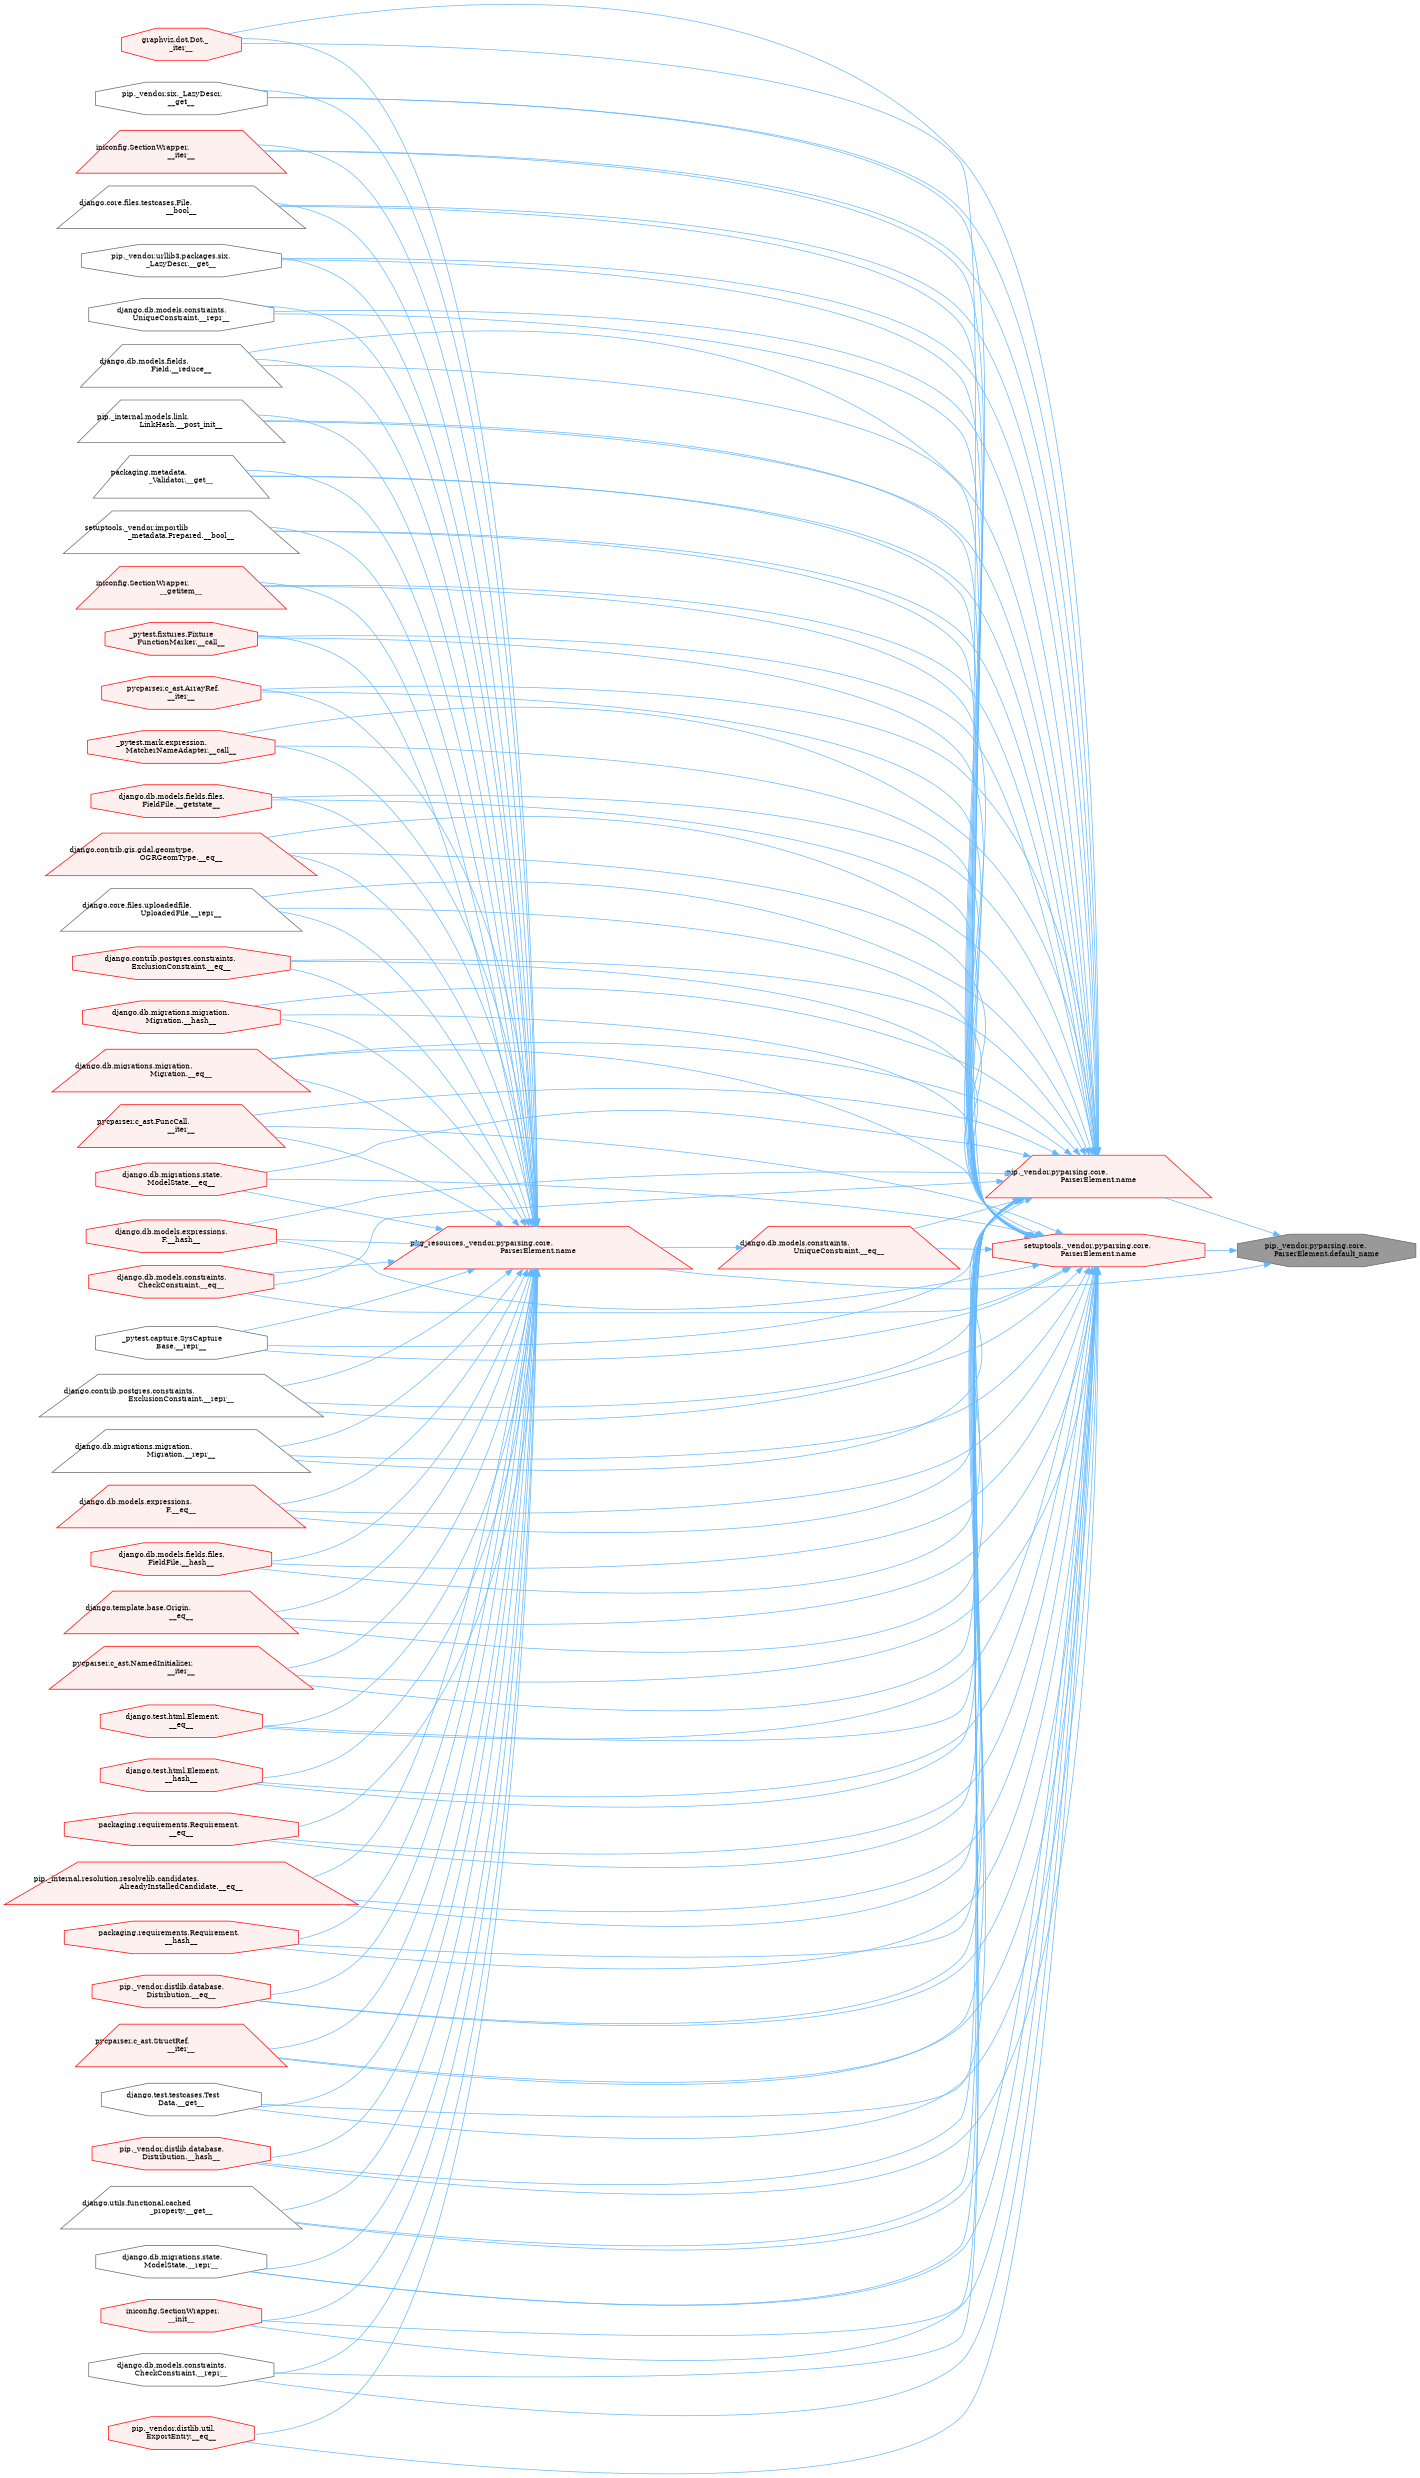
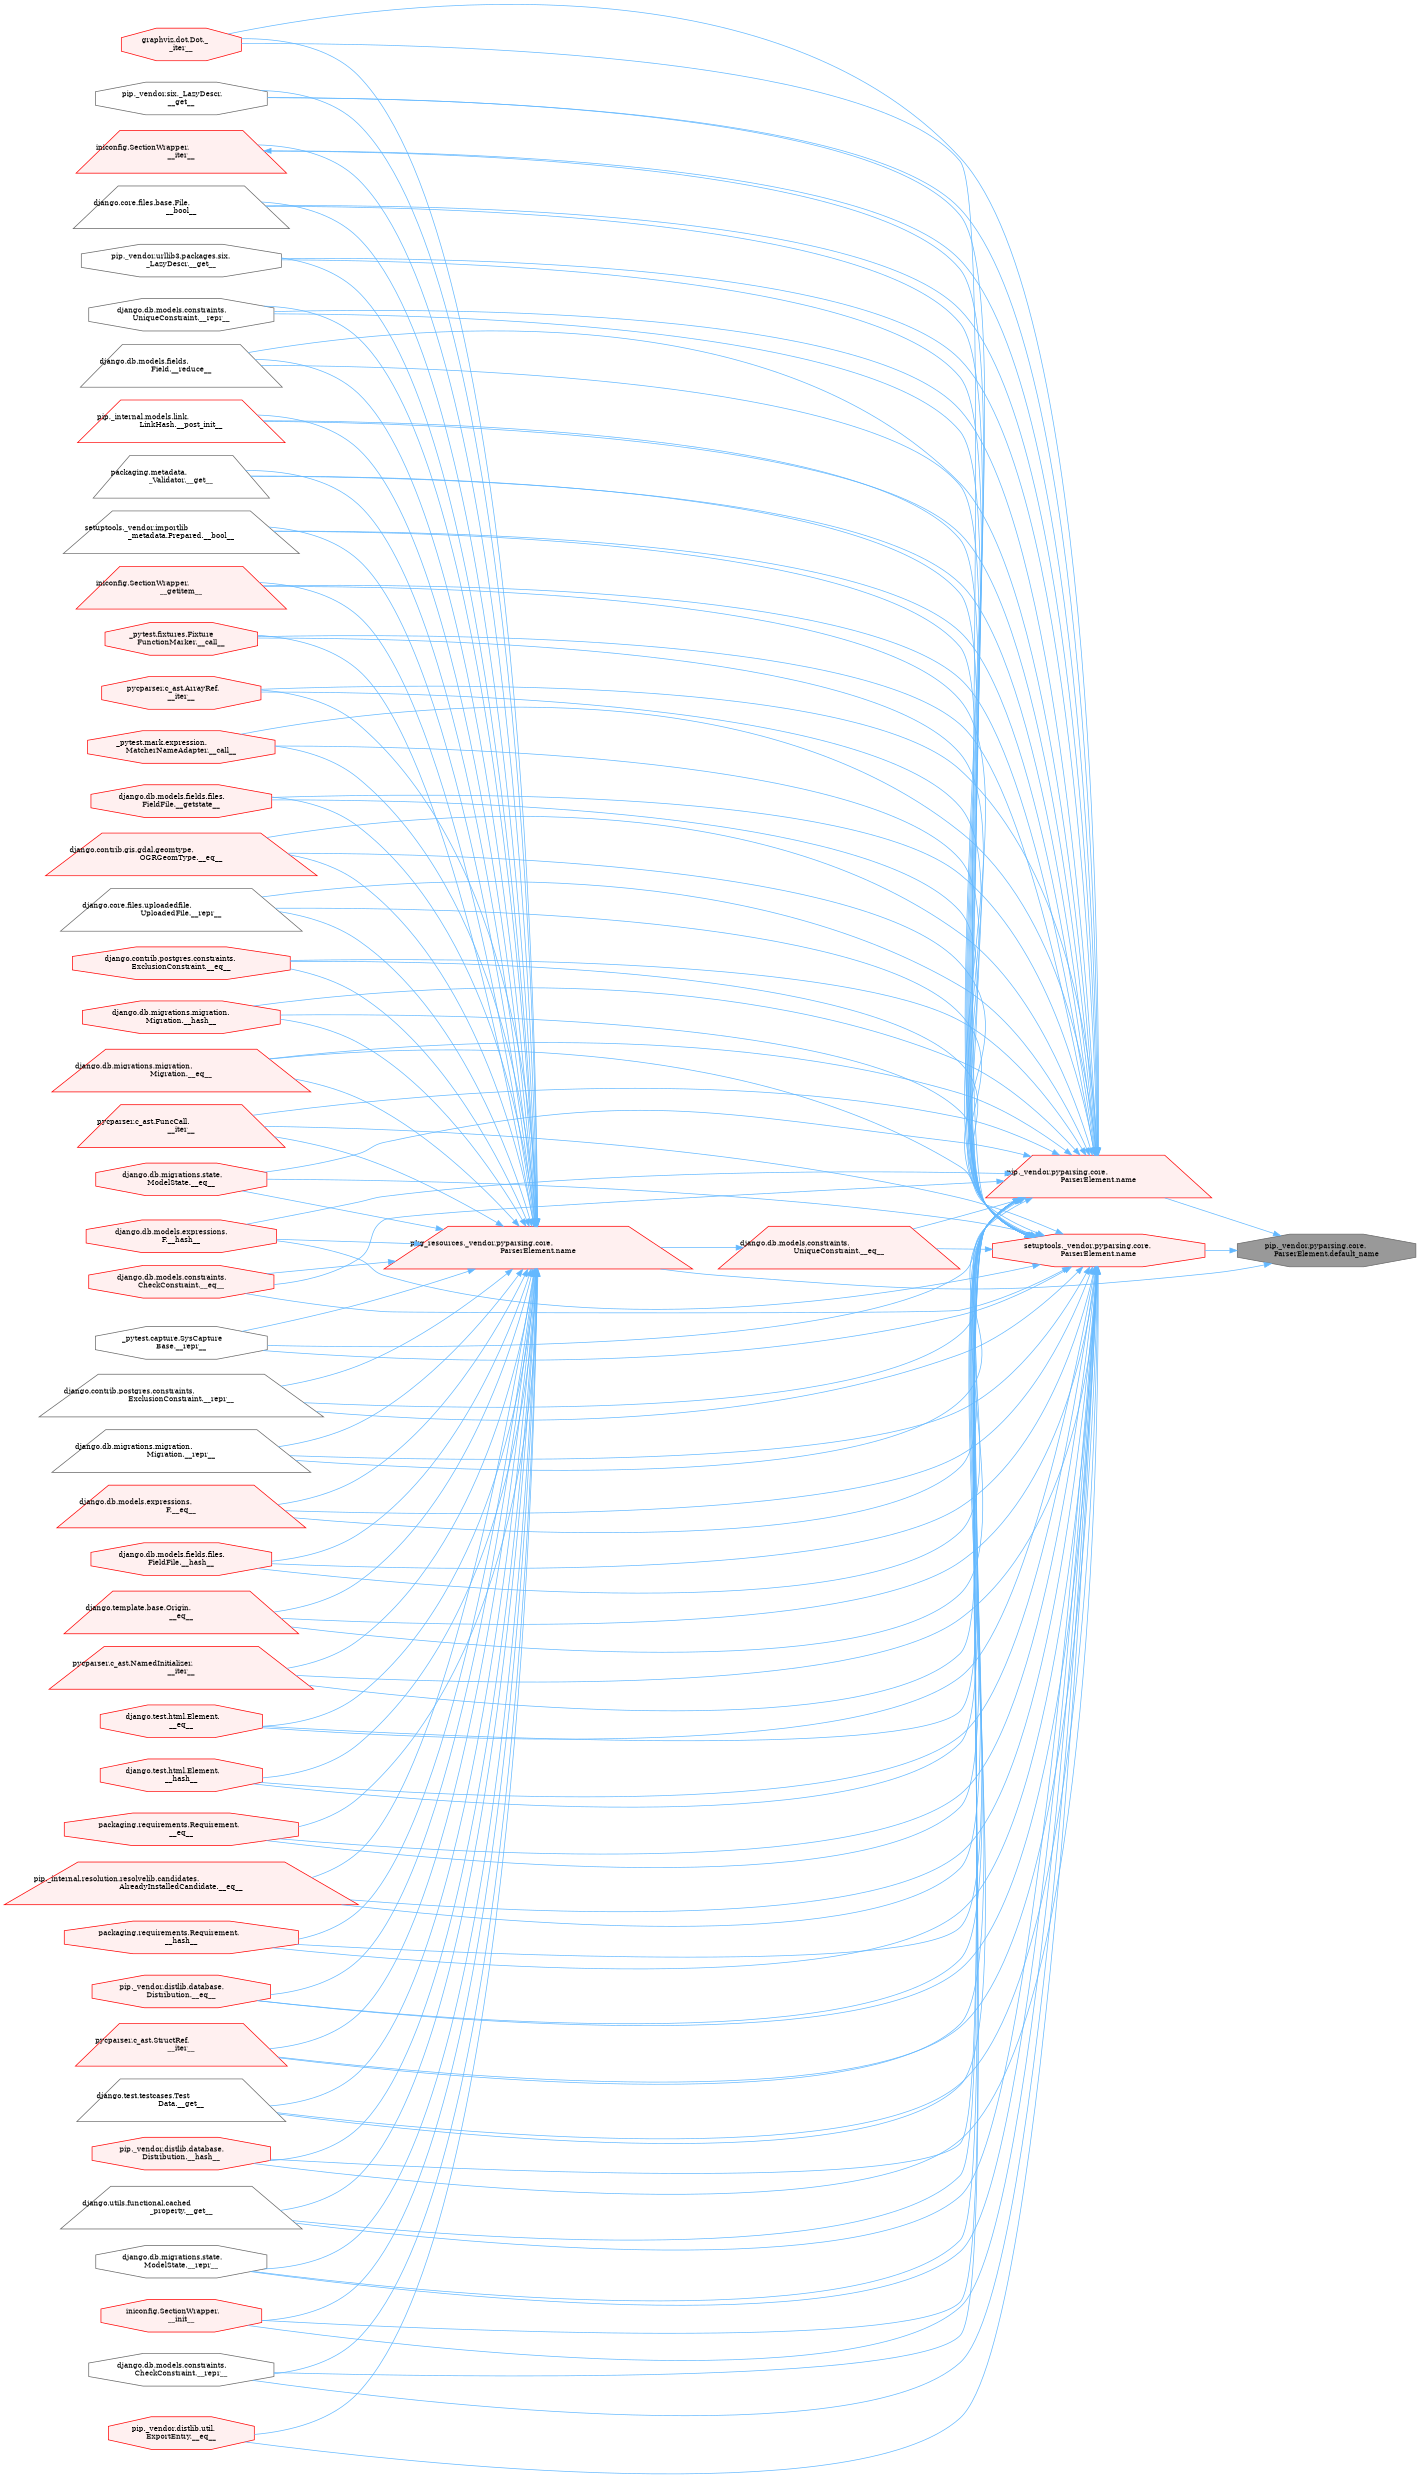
node "django.core.files.testcases.File. __bool__": label "django.core.files.testcases.File. __bool__" -> "django.core.files.base.File. __bool__"
edge "iniconfig.SectionWrapper. __iter__" -> "pip._vendor.pyparsing.core. ParserElement.name": reversed
node "pip._internal.models.link. LinkHash.__post_init__": color grey40 -> red
node "django.test.testcases.Test Data.__get__": shape octagon -> trapezium
